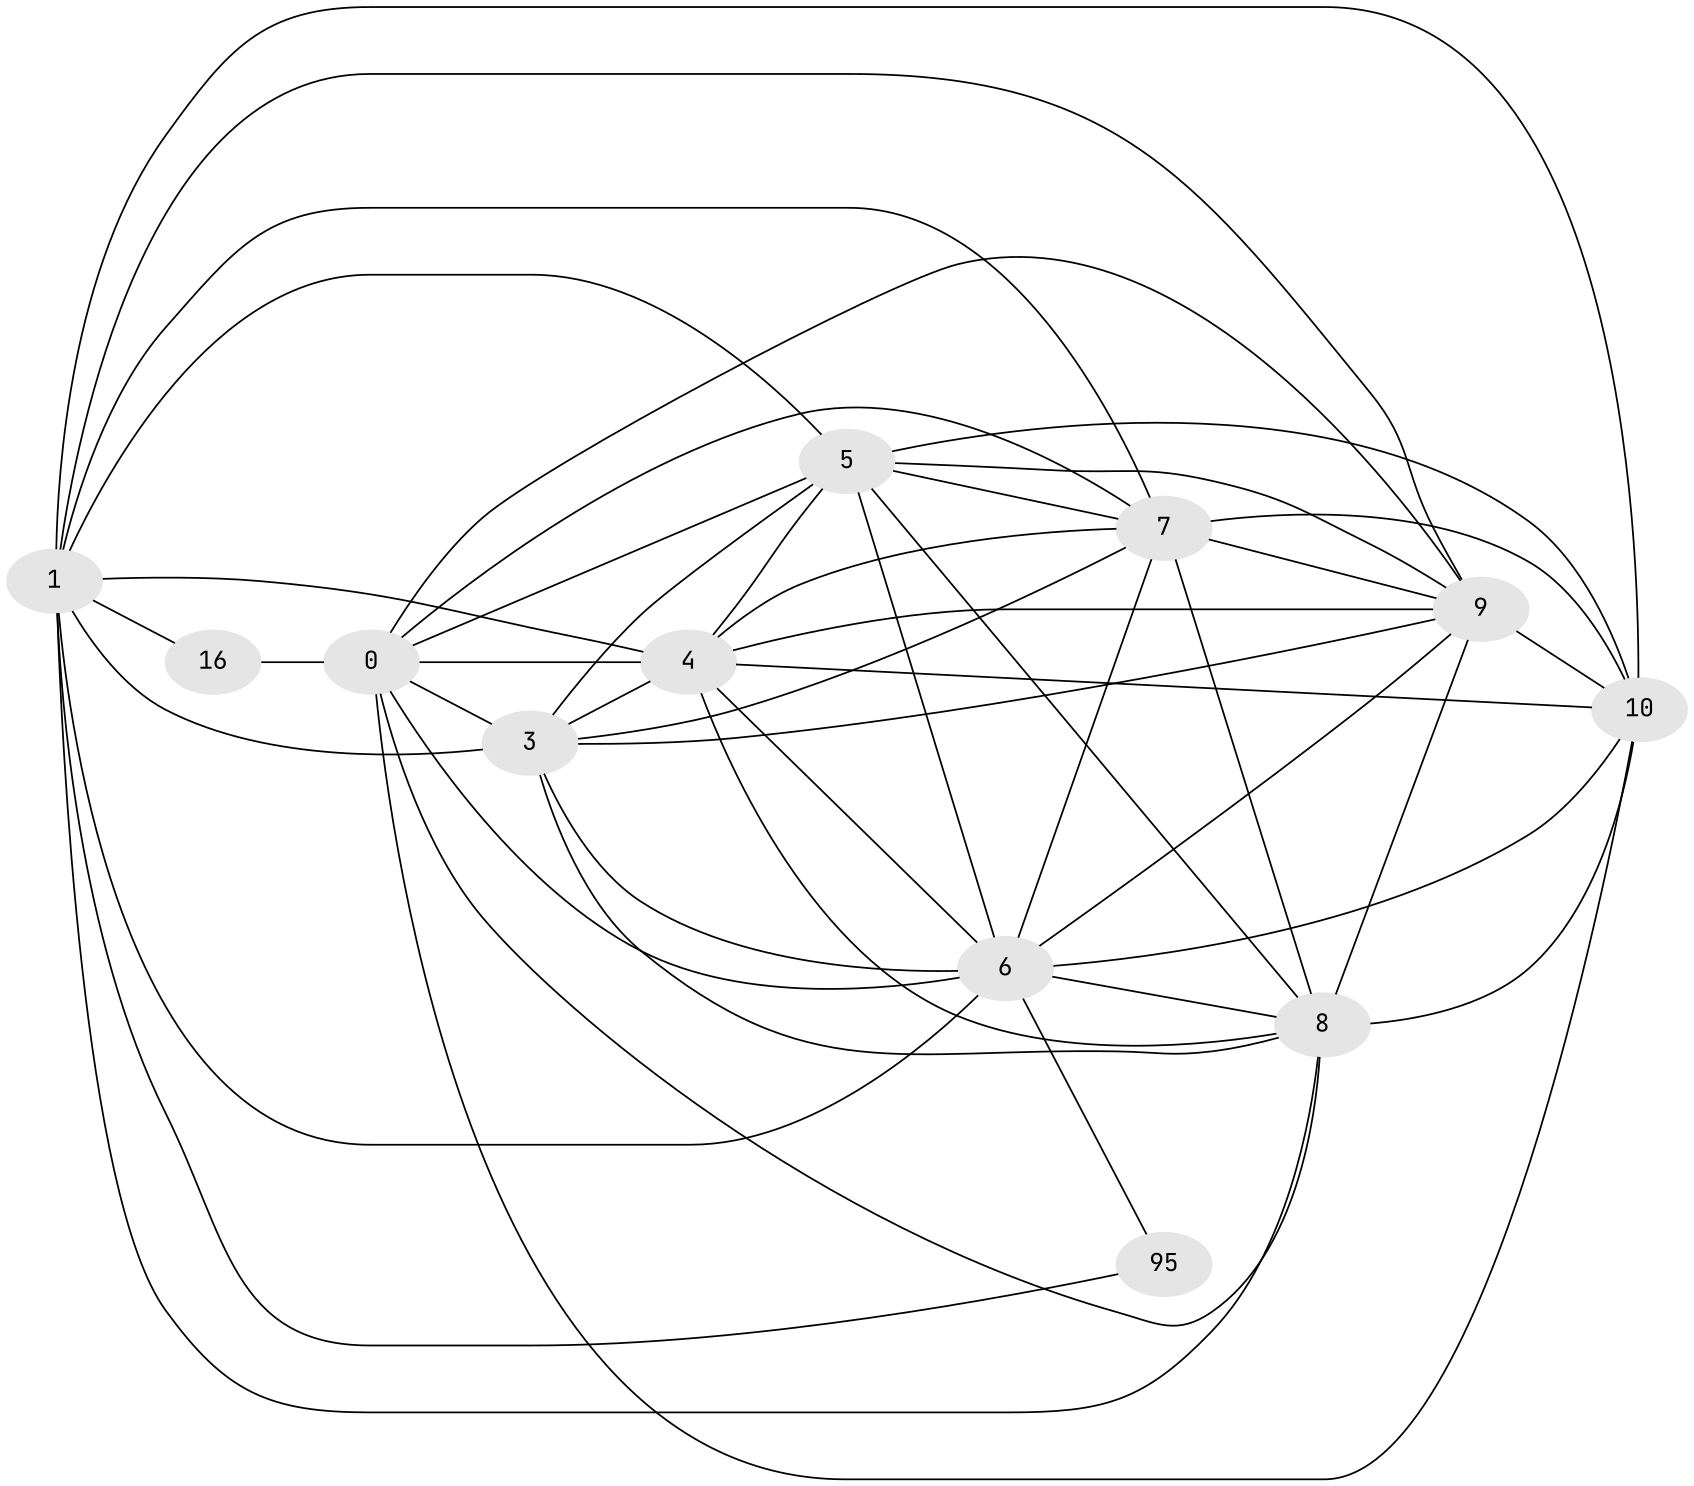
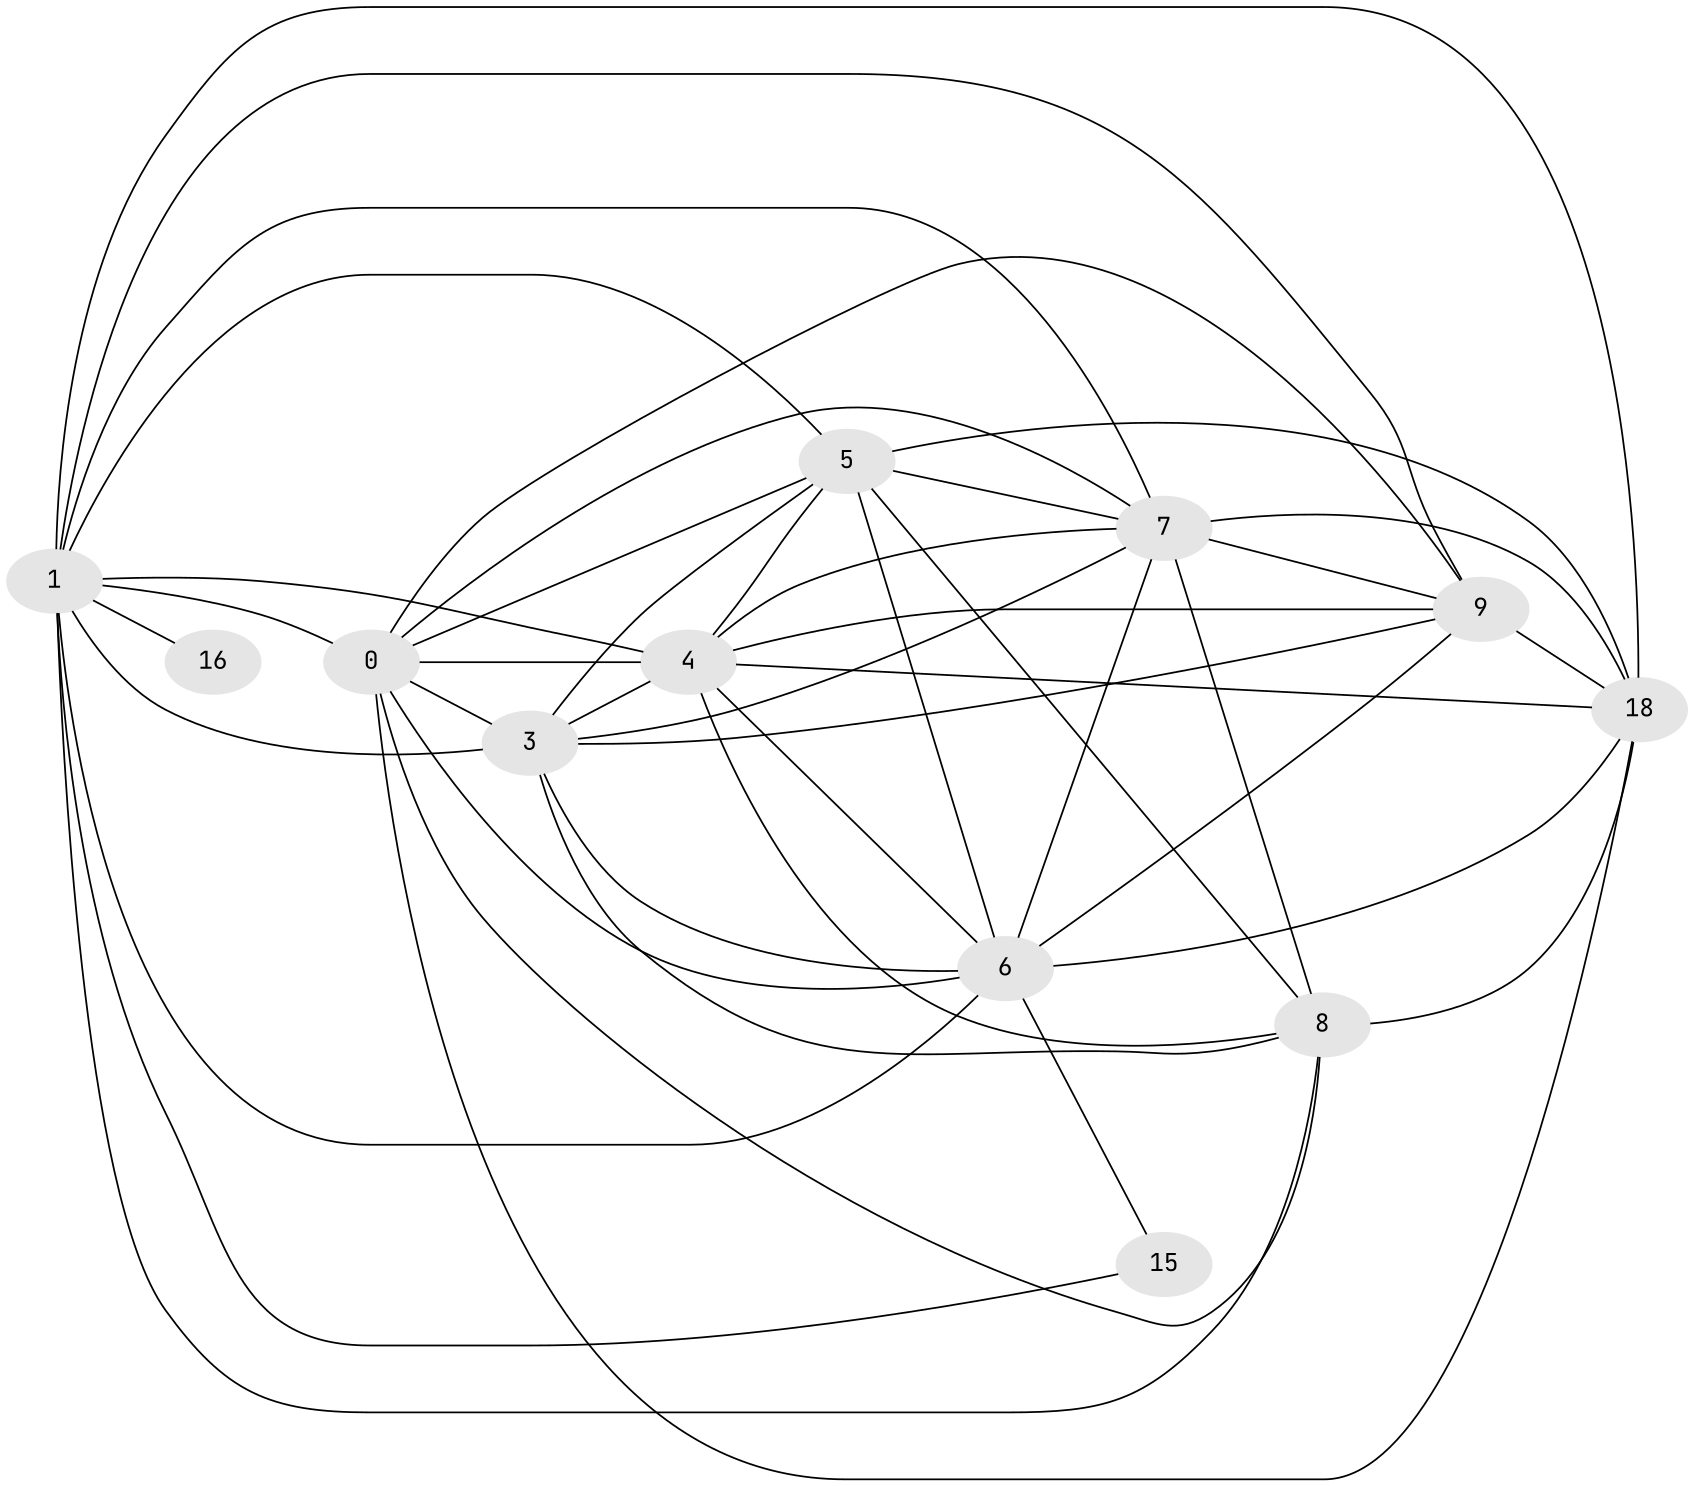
edge "5" -- "9": removed
edge "16" -- "0": now "1" -- "0"
node "10": label "10" -> "18"
edge "9" -- "8": removed
edge "6" -- "8": removed
node "95": label "95" -> "15"
